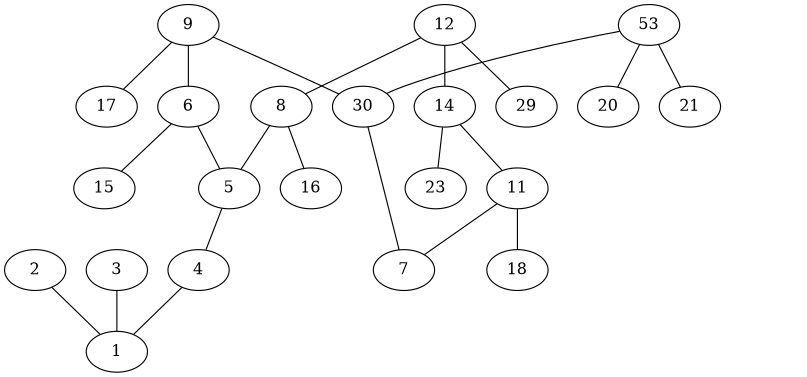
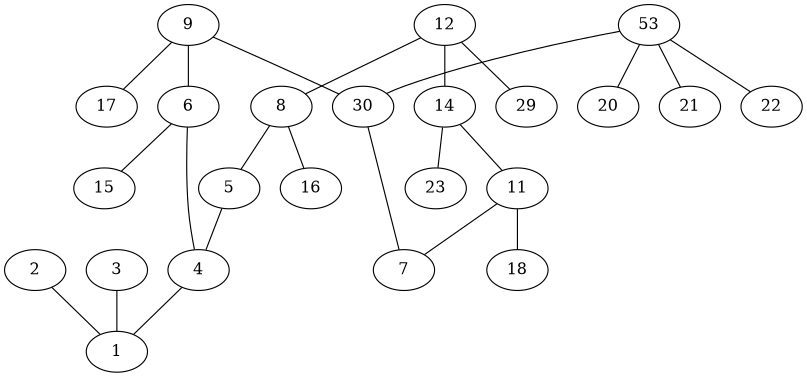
node "22": added
edge "6" -- "5": now "6" -- "4"
